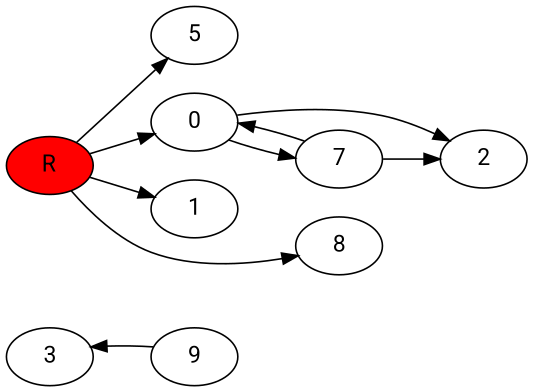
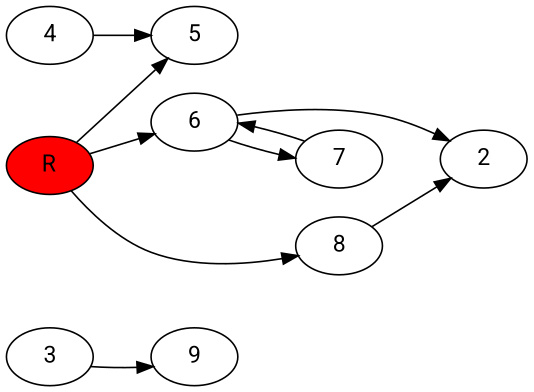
node "4": added
node "0": label "0" -> "6"
edge "7" -> "2": now "8" -> "2"
node "1": removed
edge "9" -> "3": reversed
